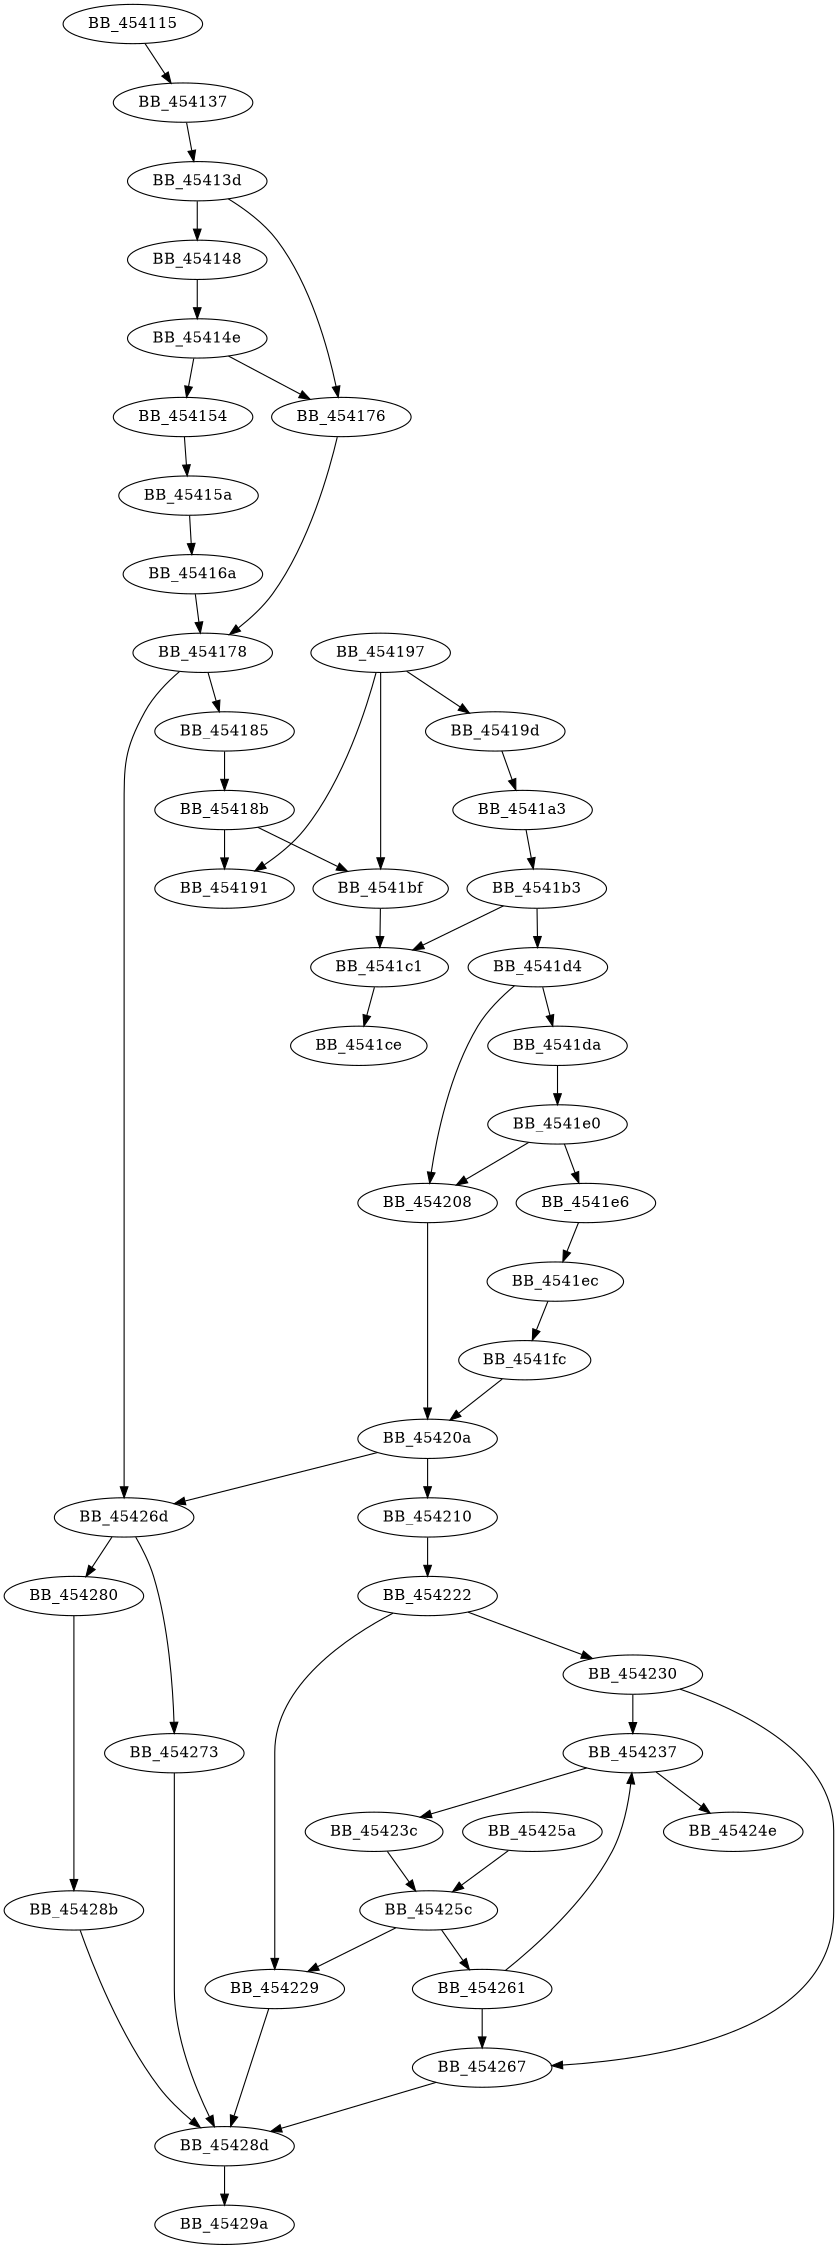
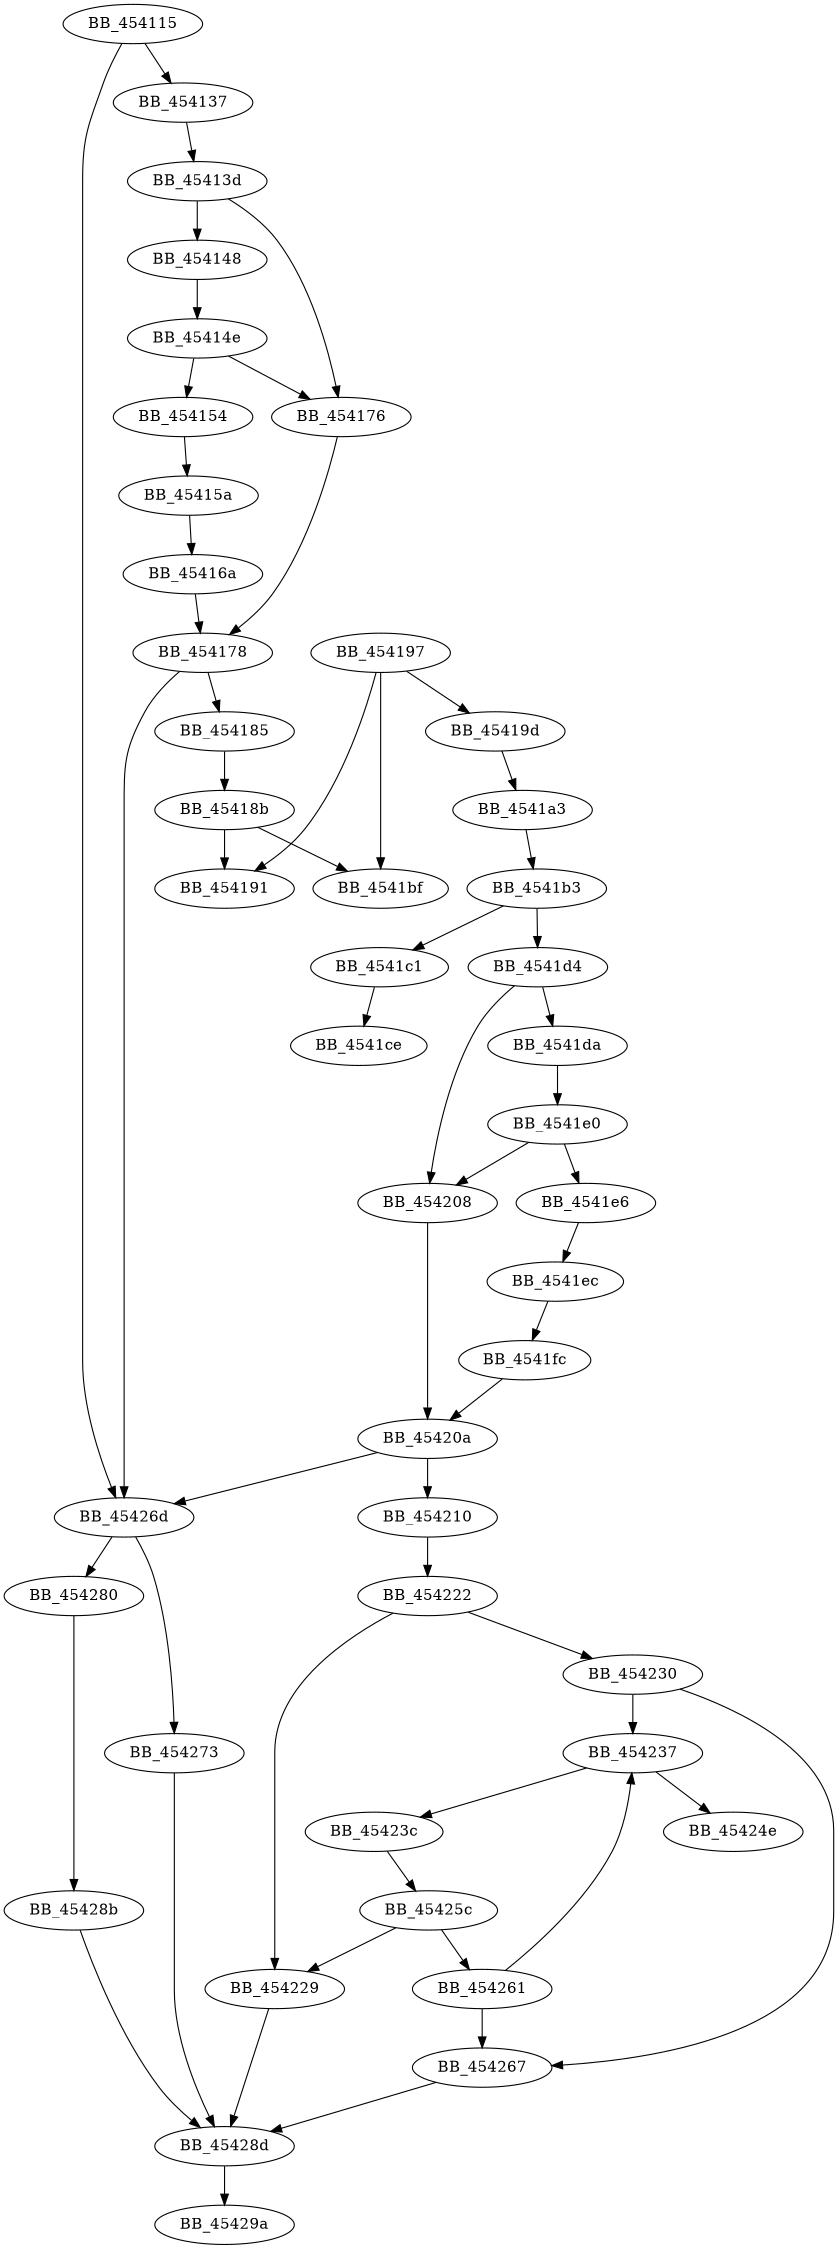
edge "BB_454115" -> "BB_45426d": added
edge "BB_4541bf" -> "BB_4541c1": removed
node "BB_45425a": removed
